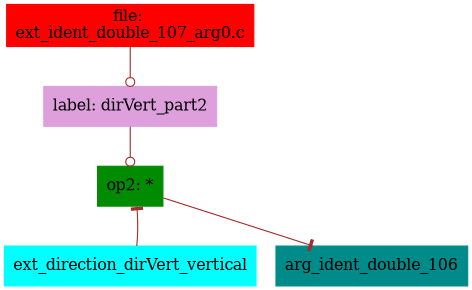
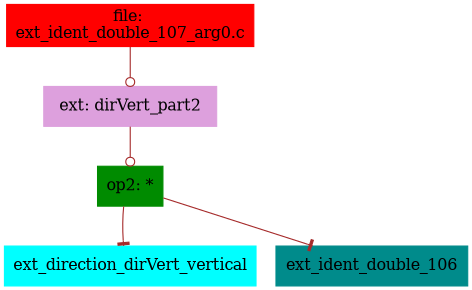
node "label: dirVert_part2": label "label: dirVert_part2" -> "ext: dirVert_part2"
edge "ext_direction_dirVert_vertical" -> "op2: *": reversed
node "arg_ident_double_106": label "arg_ident_double_106" -> "ext_ident_double_106"
